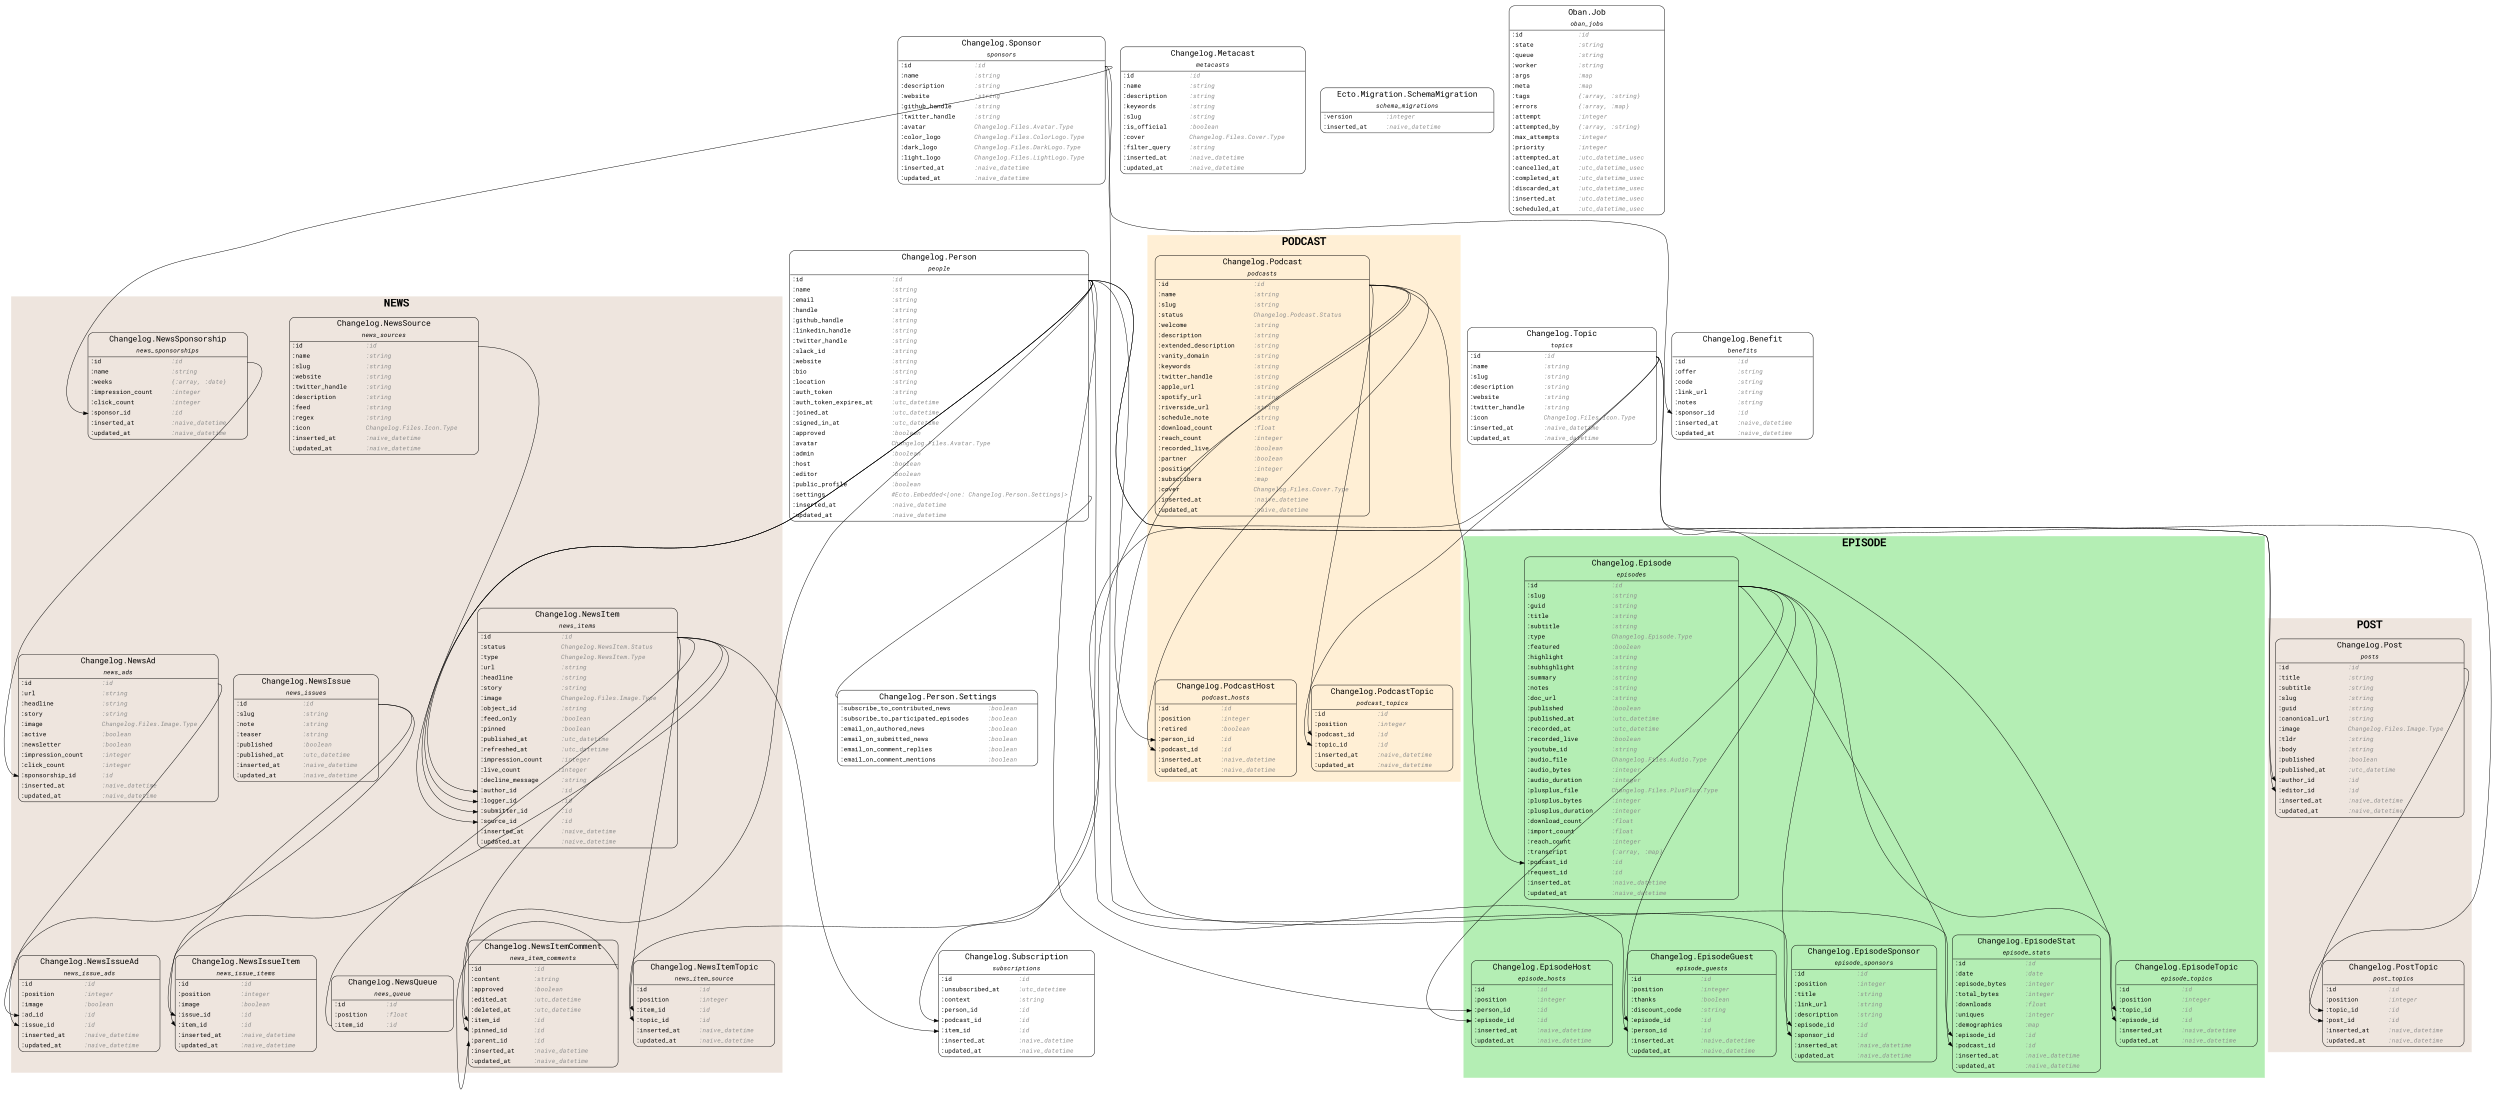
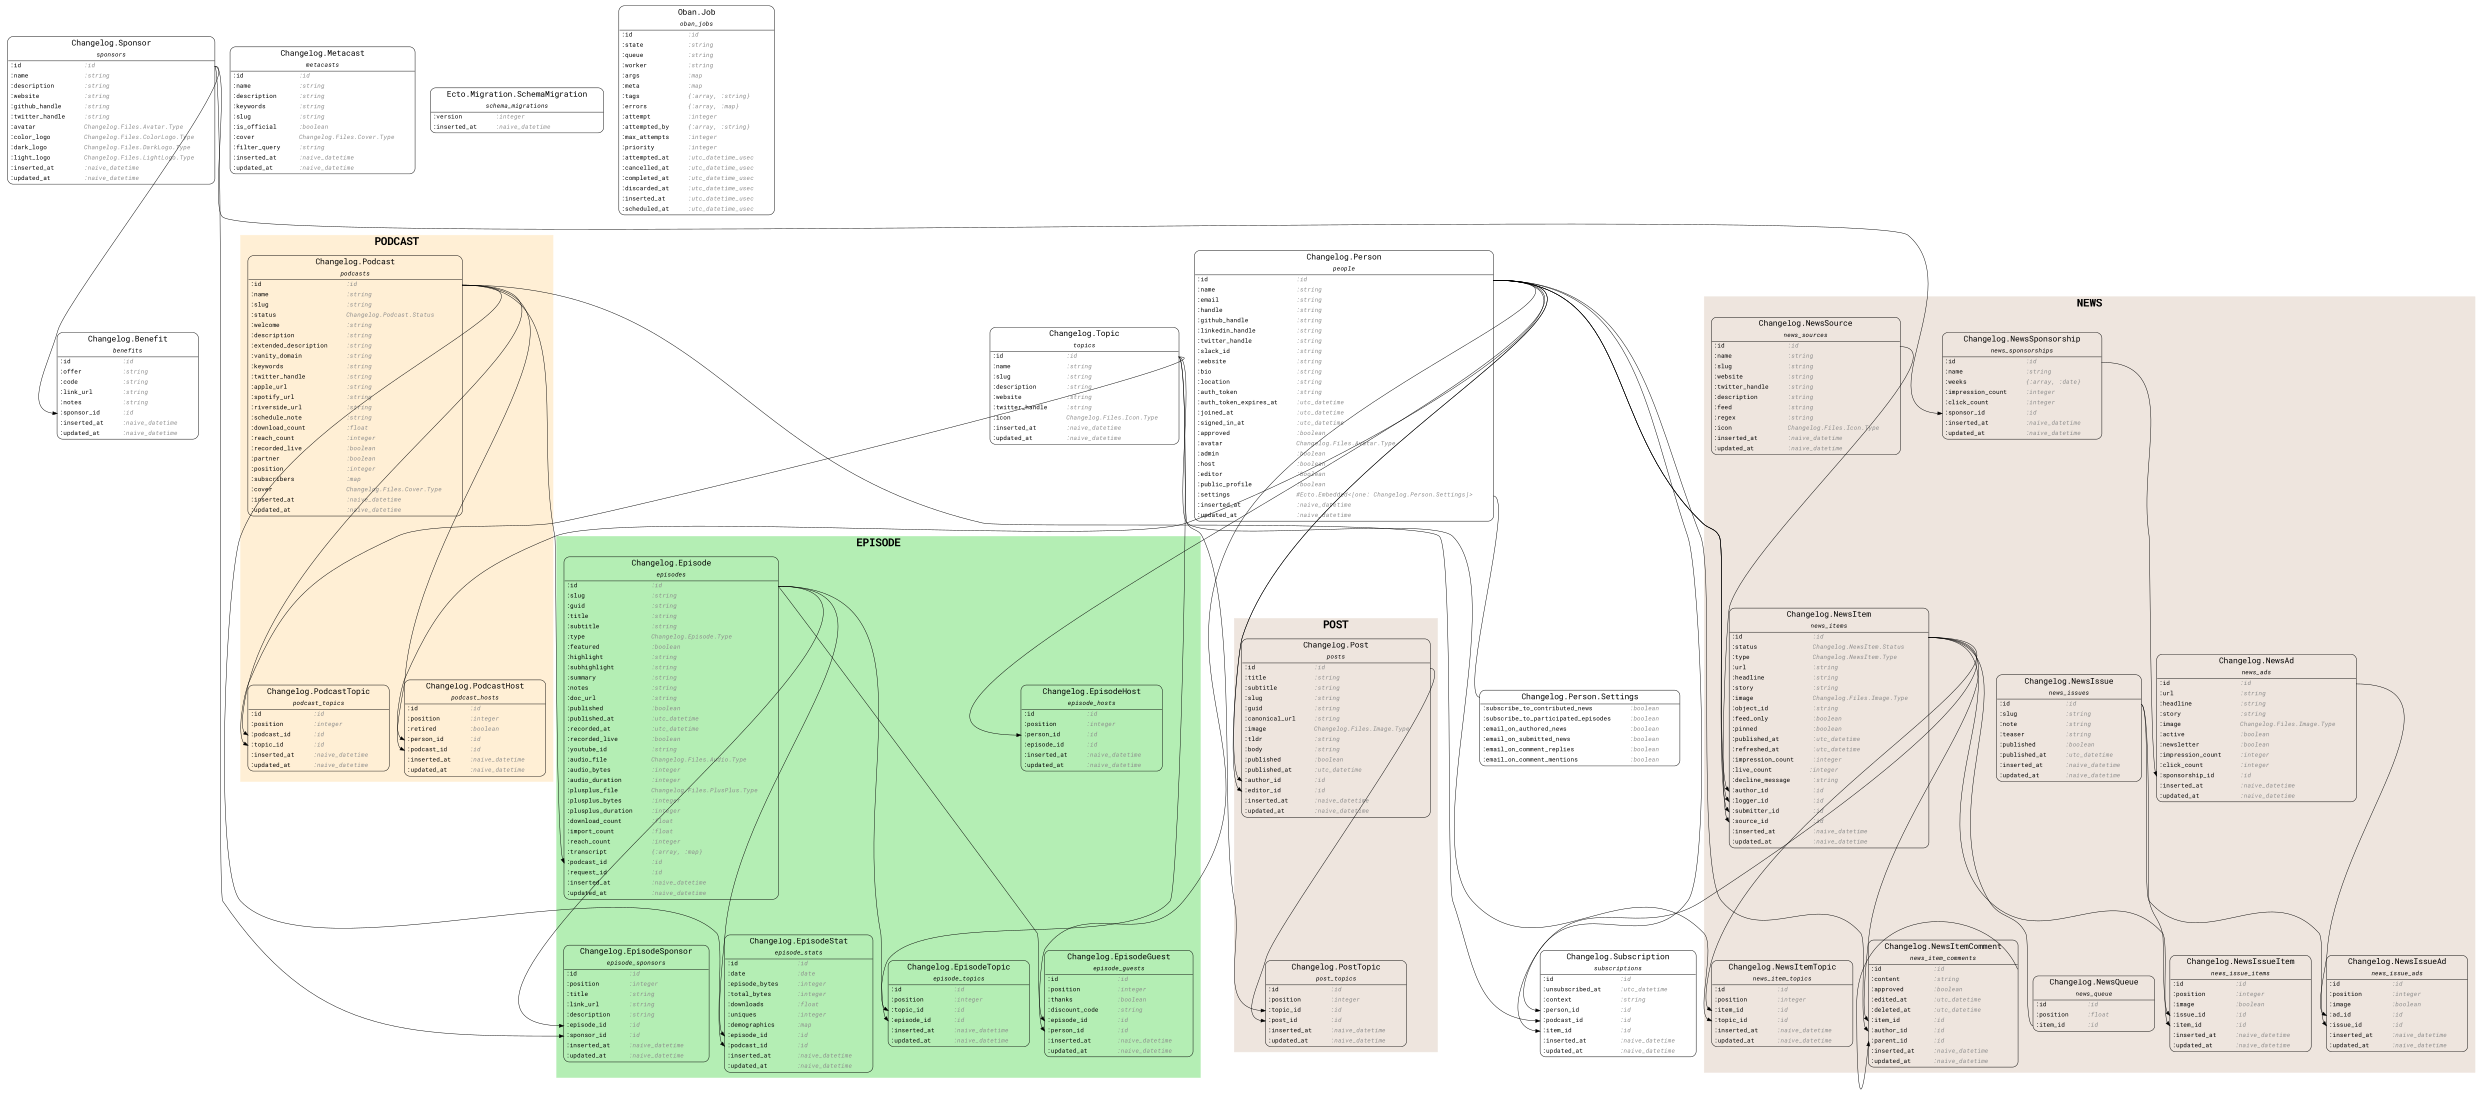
edge "Changelog.Person" -> "Changelog.Subscription": added
edge "Changelog.Episode" -> "Changelog.EpisodeHost": removed
node "Changelog.NewsItemTopic": text "news_item_source" -> "news_item_topics"
node "Changelog.NewsItemComment": text ":pinned_id" -> ":author_id"
